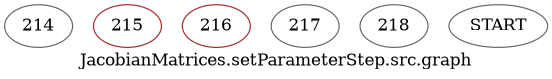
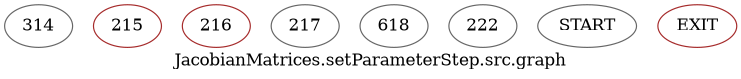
node "214": label "214" -> "314"
node "218": label "218" -> "618"
node "222": added
node "EXIT": added
